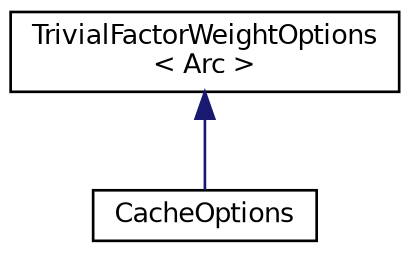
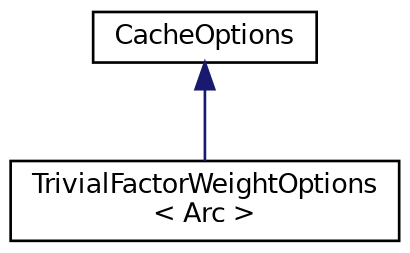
edge "CacheOptions" -> "TrivialFactorWeightOptions < Arc >": reversed
